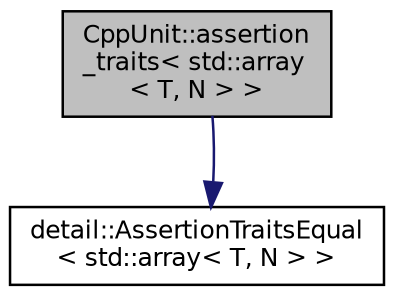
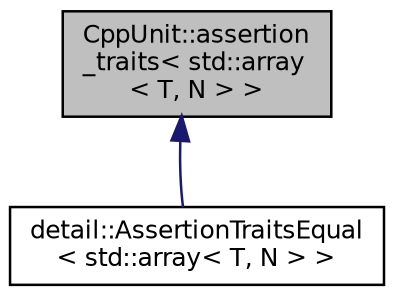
edge "CppUnit::assertion _traits< std::array < T, N > >" -> "detail::AssertionTraitsEqual < std::array< T, N > >": reversed
